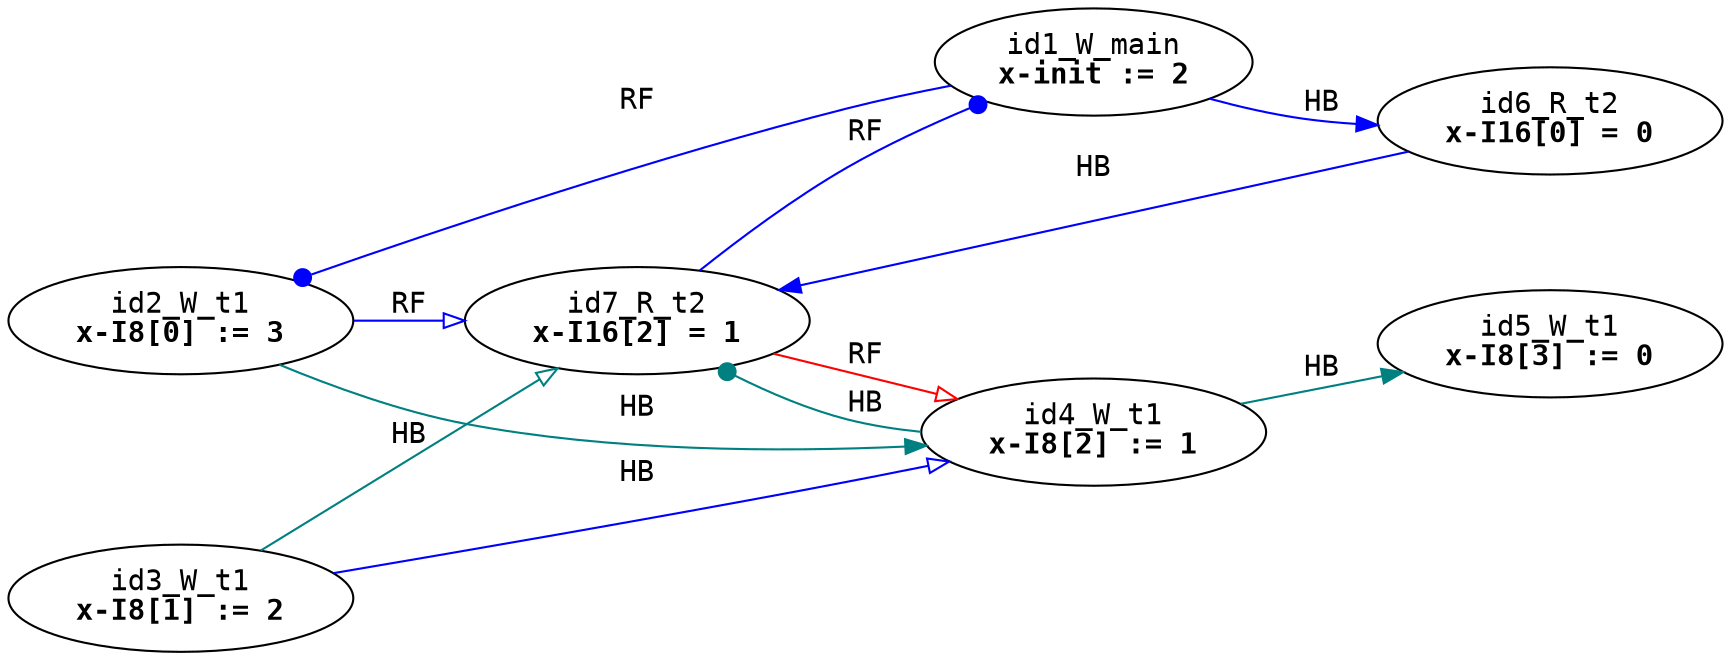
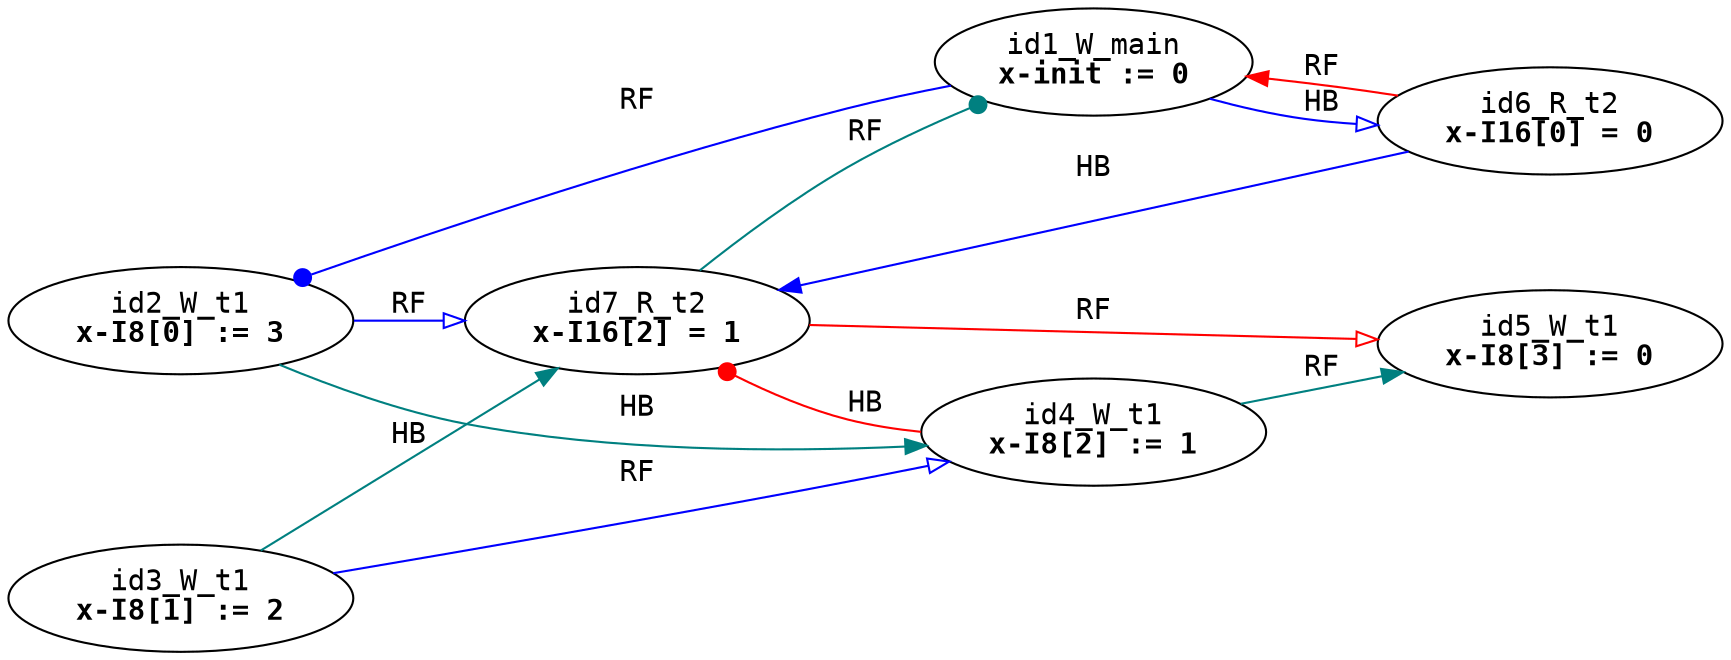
node "id1_W_main": text "x-init := 2" -> "x-init := 0"
edge "id6_R_t2" -> "id1_W_main": added, label "RF"
edge "id1_W_main" -> "id6_R_t2": arrowhead normal -> onormal
edge "id7_R_t2" -> "id1_W_main": color blue -> teal
edge "id4_W_t1" -> "id5_W_t1": label "HB" -> "RF"
edge "id7_R_t2" -> "id4_W_t1": now "id7_R_t2" -> "id5_W_t1"
edge "id4_W_t1" -> "id7_R_t2": color teal -> red
edge "id3_W_t1" -> "id7_R_t2": arrowhead onormal -> normal
edge "id3_W_t1" -> "id4_W_t1": label "HB" -> "RF"
